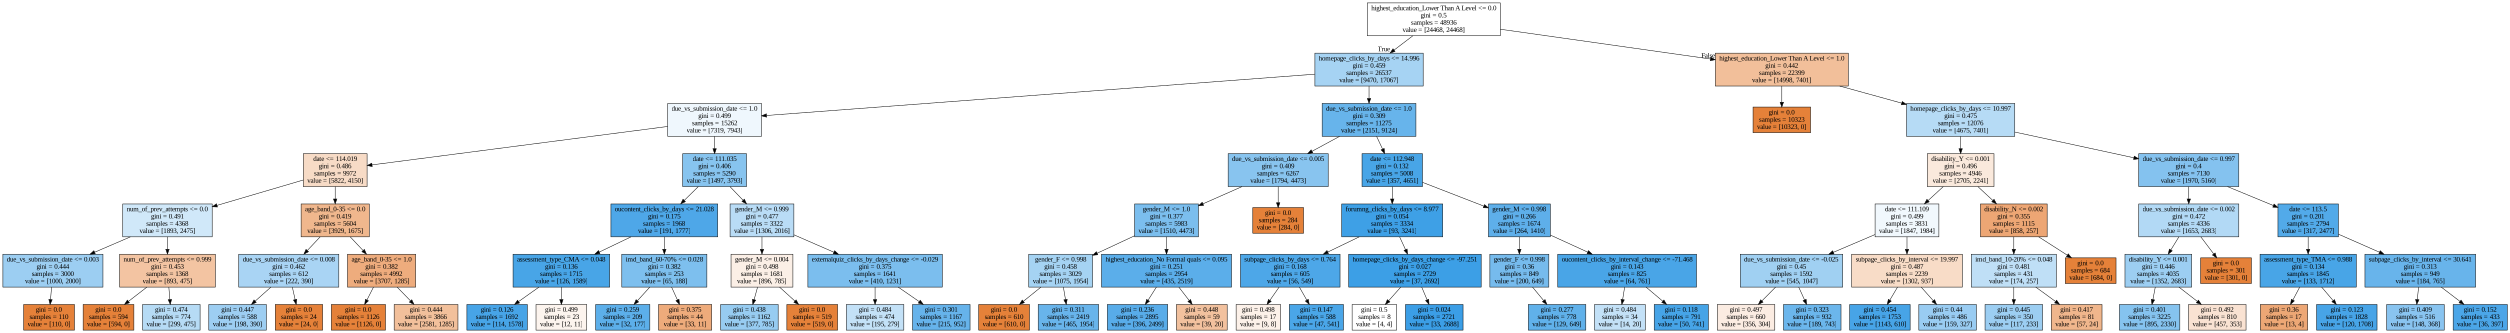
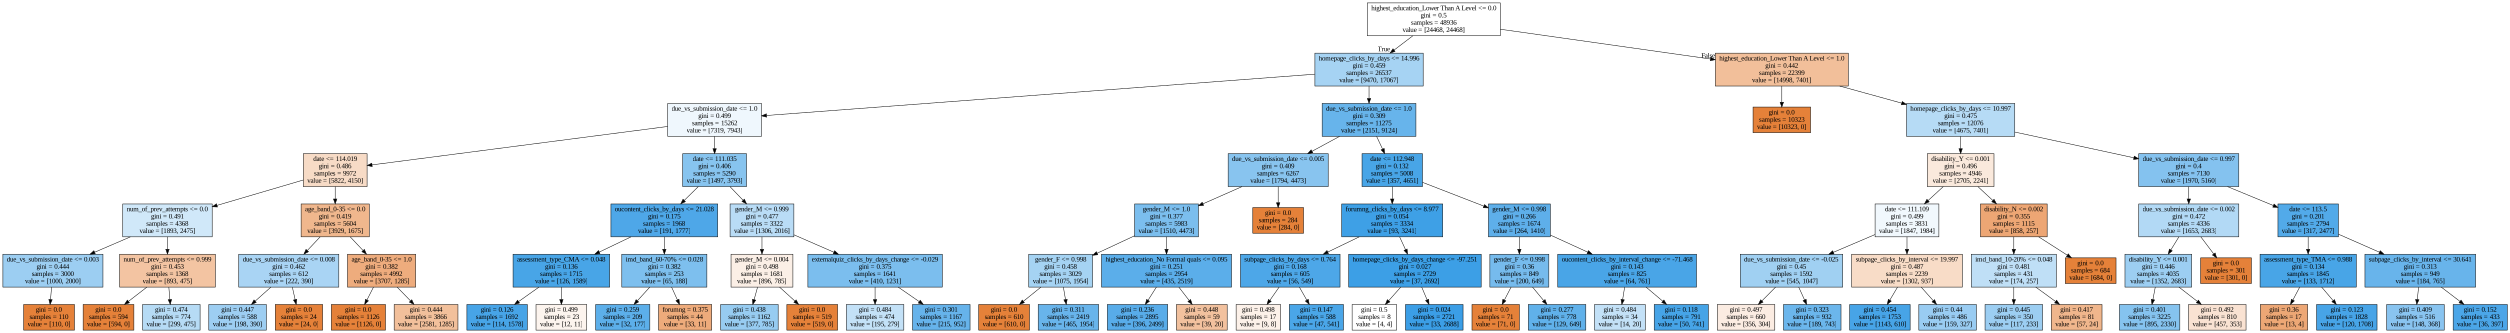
node "gini = 0.375 samples = 44 value = [33, 11]": label "gini = 0.375 samples = 44 value = [33, 11]" -> "forumng = 0.375 samples = 44 value = [33, 11]"
node "gini = 0.0 samples = 71 value = [71, 0]": added
